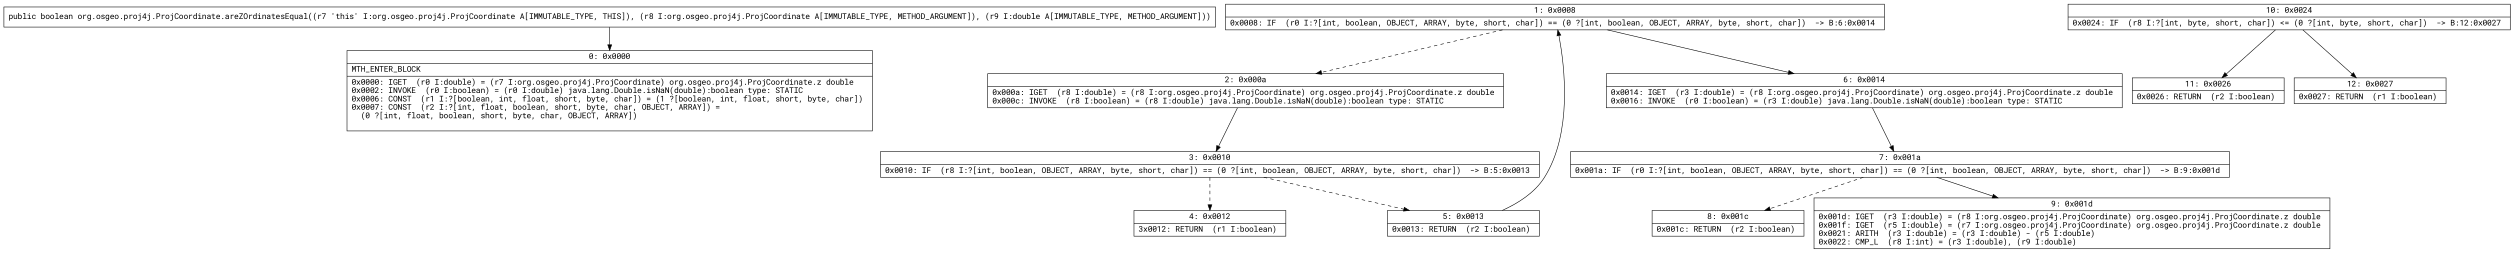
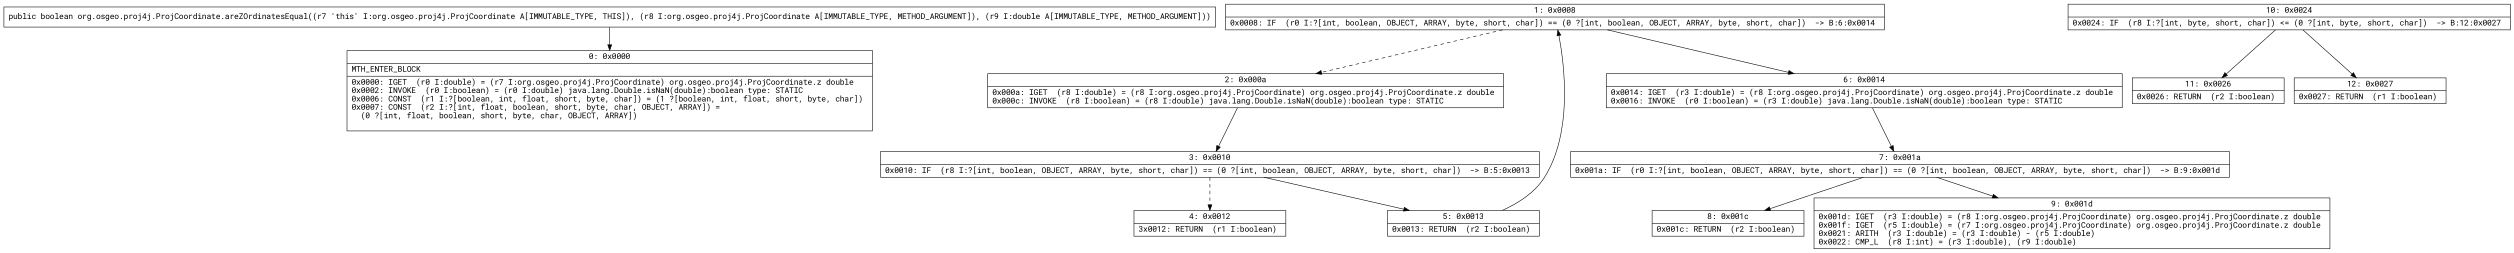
edge "3: 0x0010" -> "5: 0x0013": style dashed -> solid
edge "7: 0x001a" -> "8: 0x001c": style dashed -> solid
